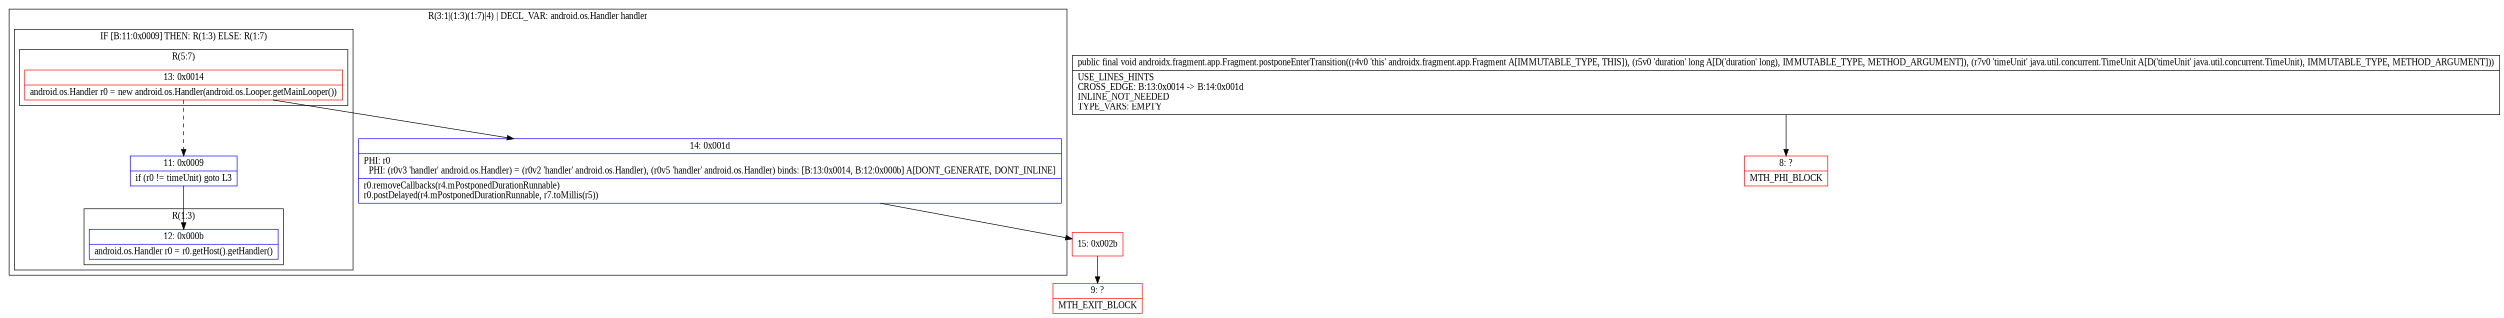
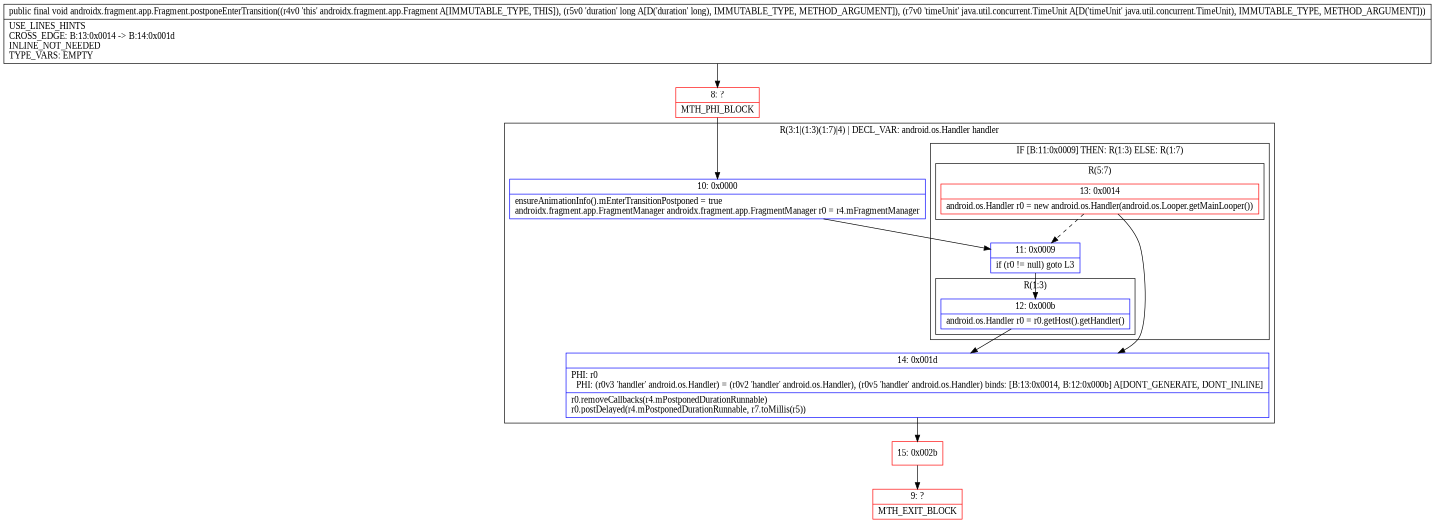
node "11: 0x0009": text "if (r0 != timeUnit) goto L3" -> "if (r0 != null) goto L3"
node "10: 0x0000": added
edge "12: 0x000b" -> "14: 0x001d": added
